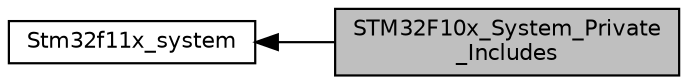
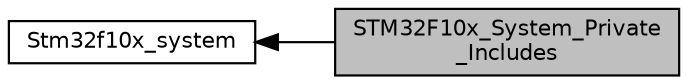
node "Stm32f11x_system": label "Stm32f11x_system" -> "Stm32f10x_system"
